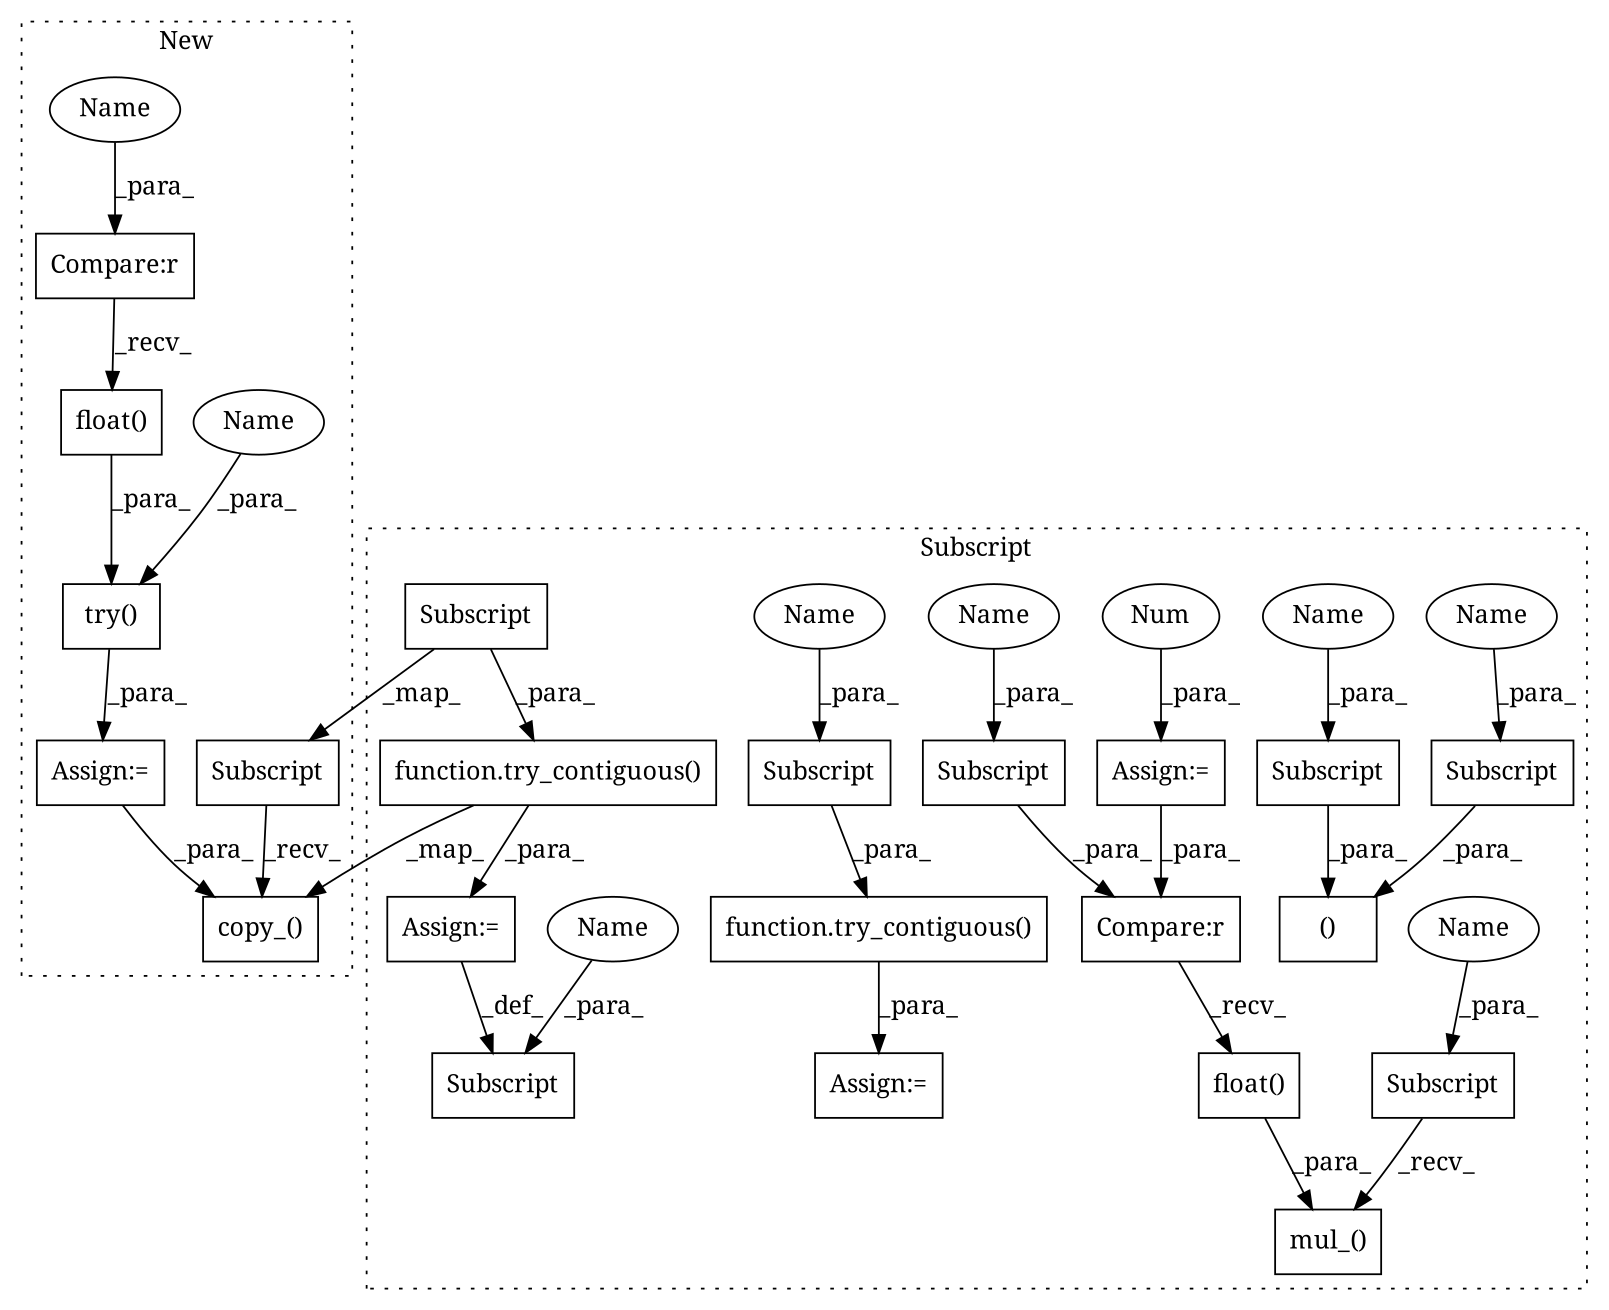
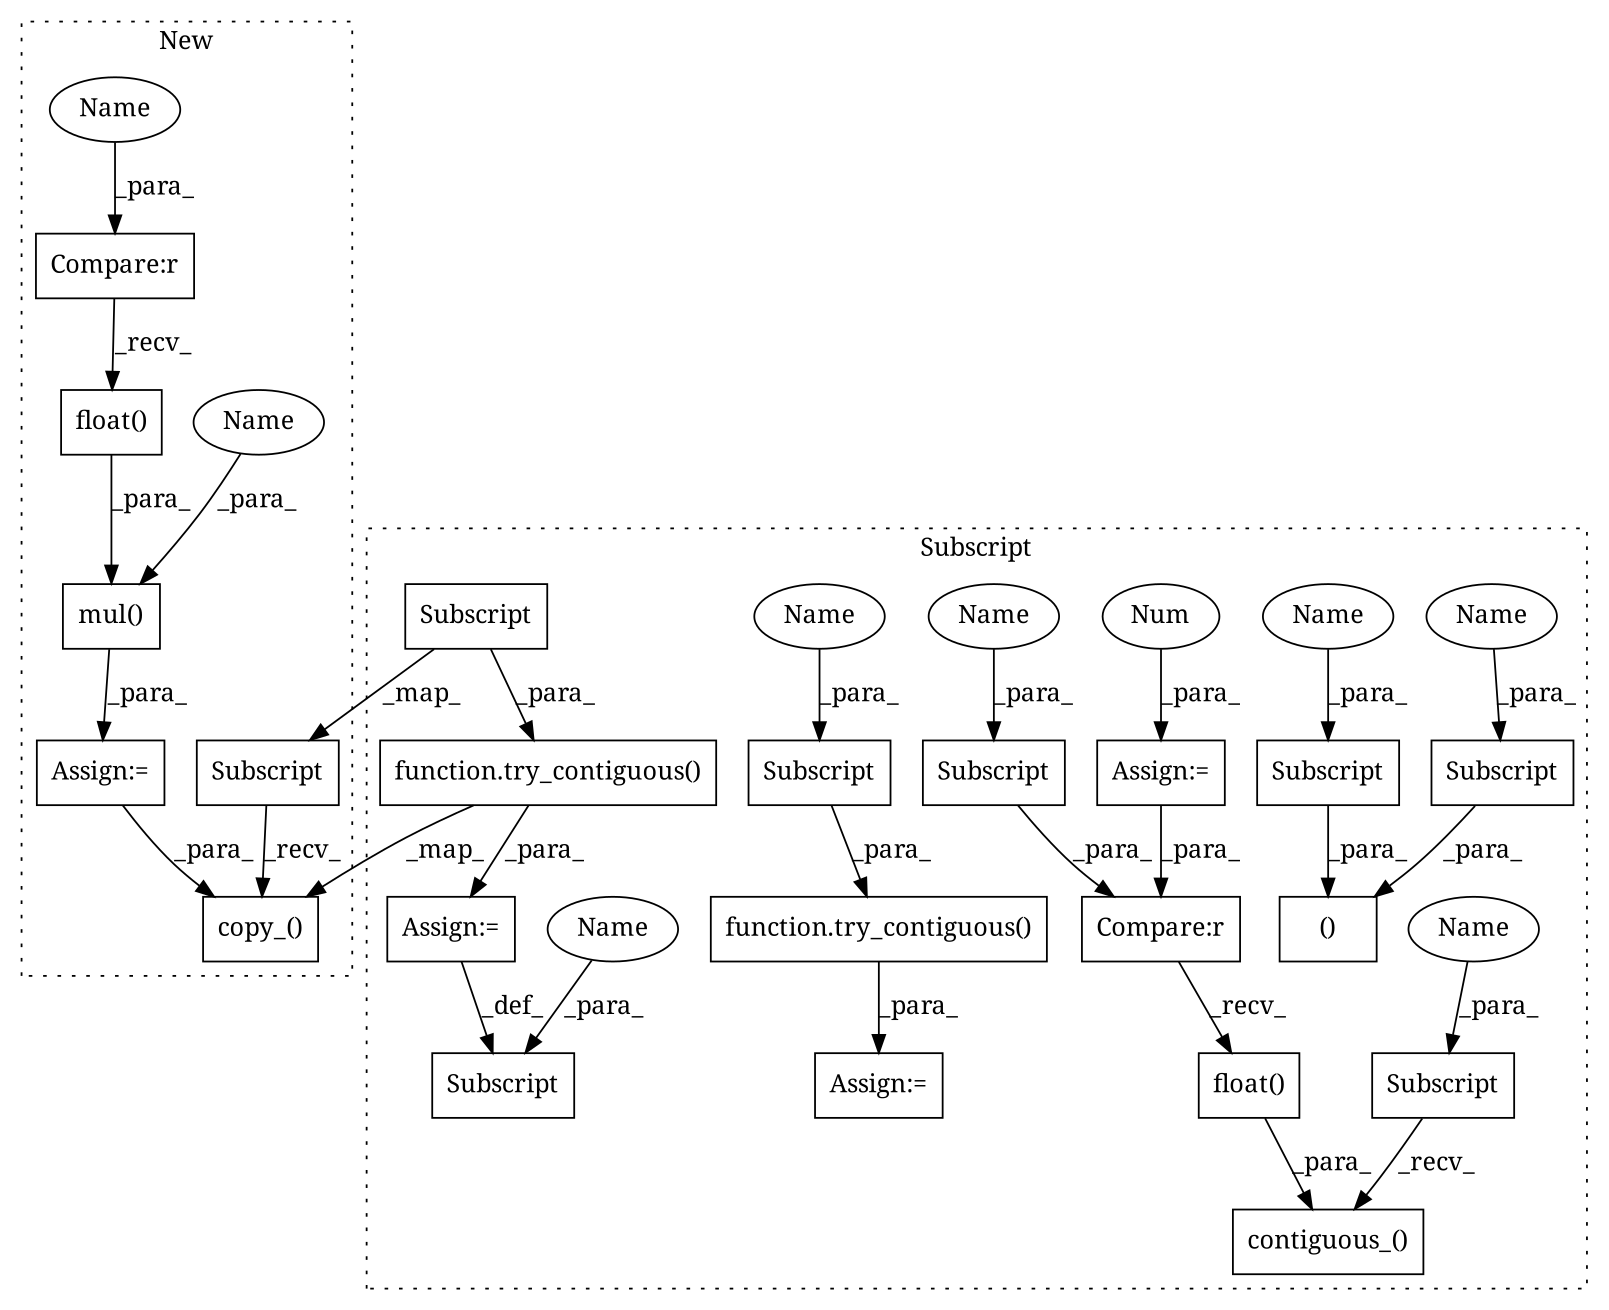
node "try()": label "try()" -> "mul()"
node "mul_()": label "mul_()" -> "contiguous_()"
